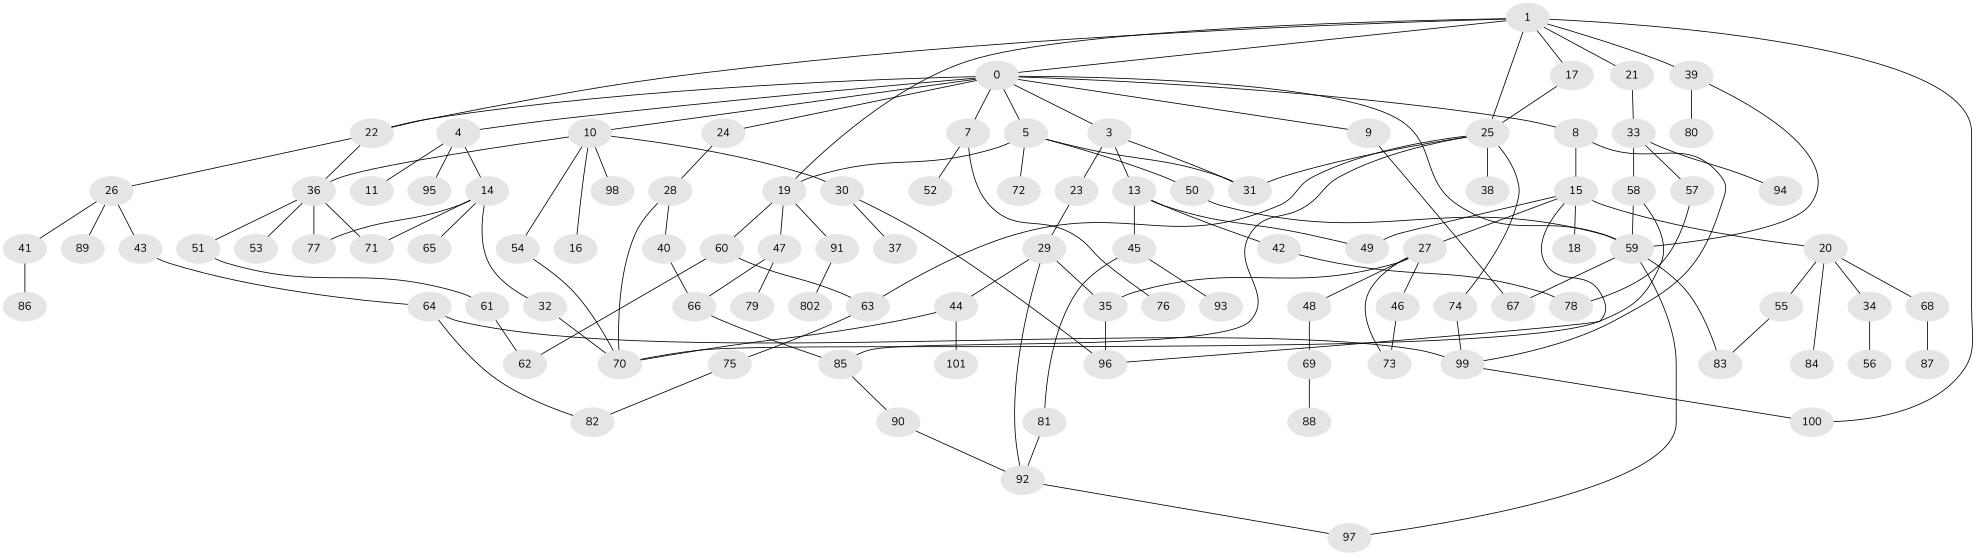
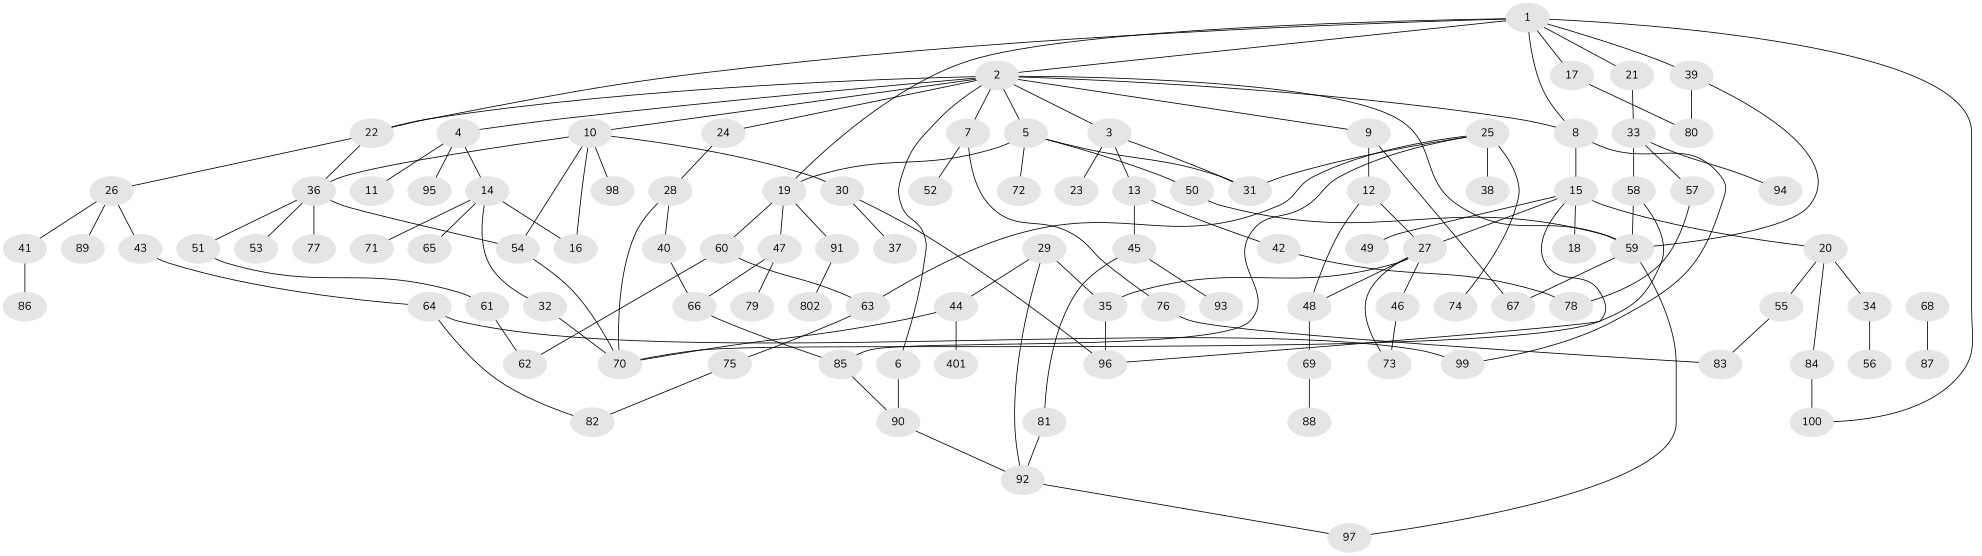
node "0": label "0" -> "2"
edge "1" -- "25": now "1" -- "8"
edge "17" -- "25": now "17" -- "80"
node "12": added
edge "36" -- "71": now "36" -- "54"
edge "14" -- "77": now "14" -- "16"
edge "23" -- "29": removed
edge "13" -- "49": removed
edge "20" -- "68": removed
edge "59" -- "83": now "76" -- "83"
edge "74" -- "99": removed
node "6": added
node "101": label "101" -> "401"
edge "99" -- "100": now "84" -- "100"
